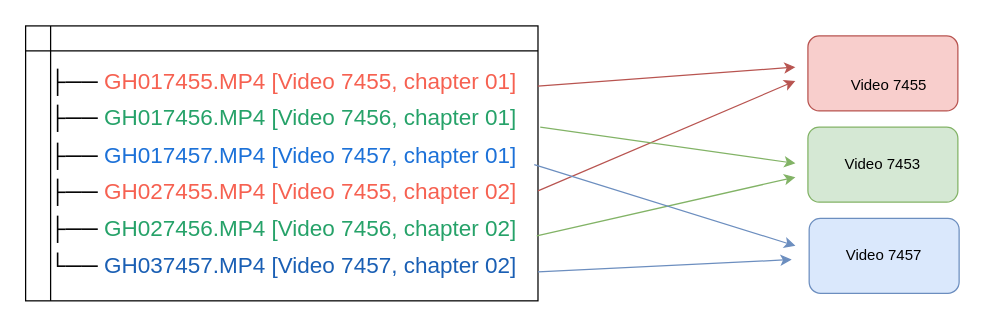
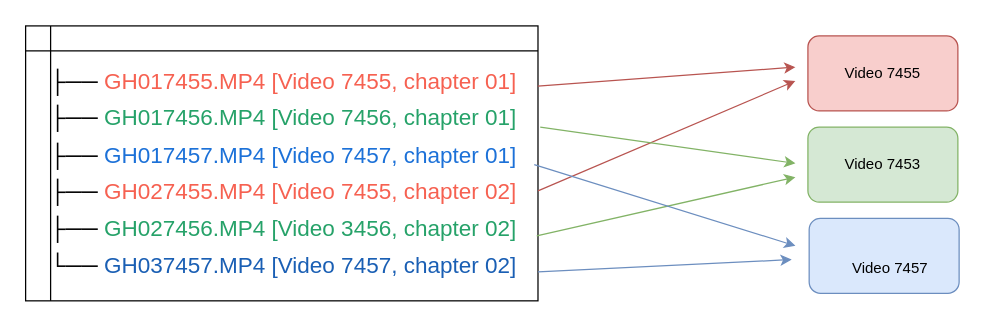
node "Video 7455": moved (889, 86) -> (883, 73)
node "├── GH017455.MP4 [Video 7455, chapter 01] ├── GH017456.MP4 [Video 7456, chapter 01] ├── GH017457.MP4 [Video 7457, chapter 01] ├── GH027455.MP4 [Video 7455, chapter 02] ├── GH027456.MP4 [Video 7456, chapter 02] └── GH037457.MP4 [Video 7457, chapter 02]": label "├── GH017455.MP4 [Video 7455, chapter 01] ├── GH017456.MP4 [Video 7456, chapter 01] ├── GH017457.MP4 [Video 7457, chapter 01] ├── GH027455.MP4 [Video 7455, chapter 02] ├── GH027456.MP4 [Video 7456, chapter 02] └── GH037457.MP4 [Video 7457, chapter 02]" -> "├── GH017455.MP4 [Video 7455, chapter 01] ├── GH017456.MP4 [Video 7456, chapter 01] ├── GH017457.MP4 [Video 7457, chapter 01] ├── GH027455.MP4 [Video 7455, chapter 02] ├── GH027456.MP4 [Video 3456, chapter 02] └── GH037457.MP4 [Video 7457, chapter 02]"
node "Video 7457": moved (884, 256) -> (891, 268)
